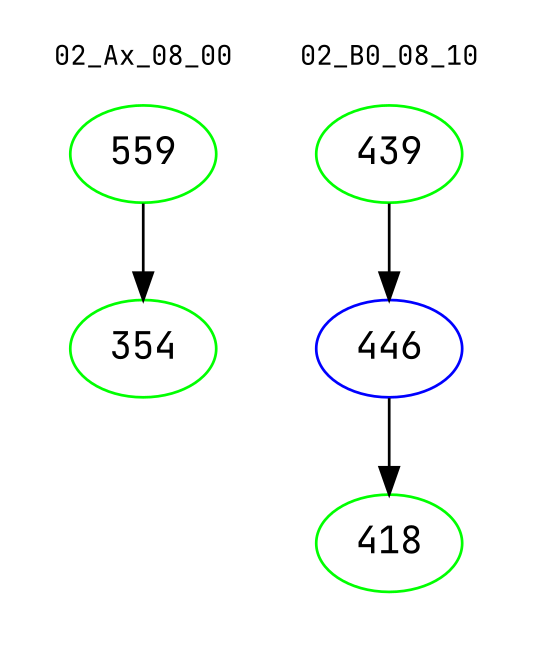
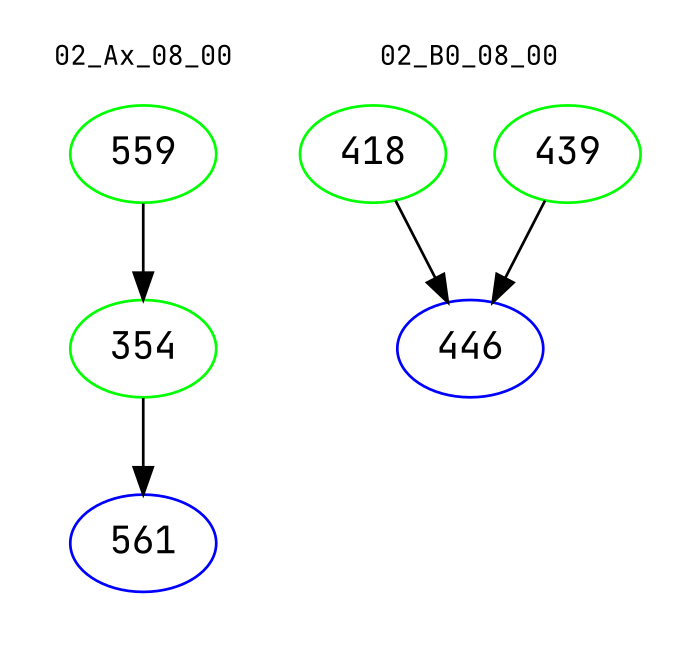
cluster "02_B0_08_10": label "02_B0_08_10" -> "02_B0_08_00"
edge "446" -> "418": reversed
node "561": added
